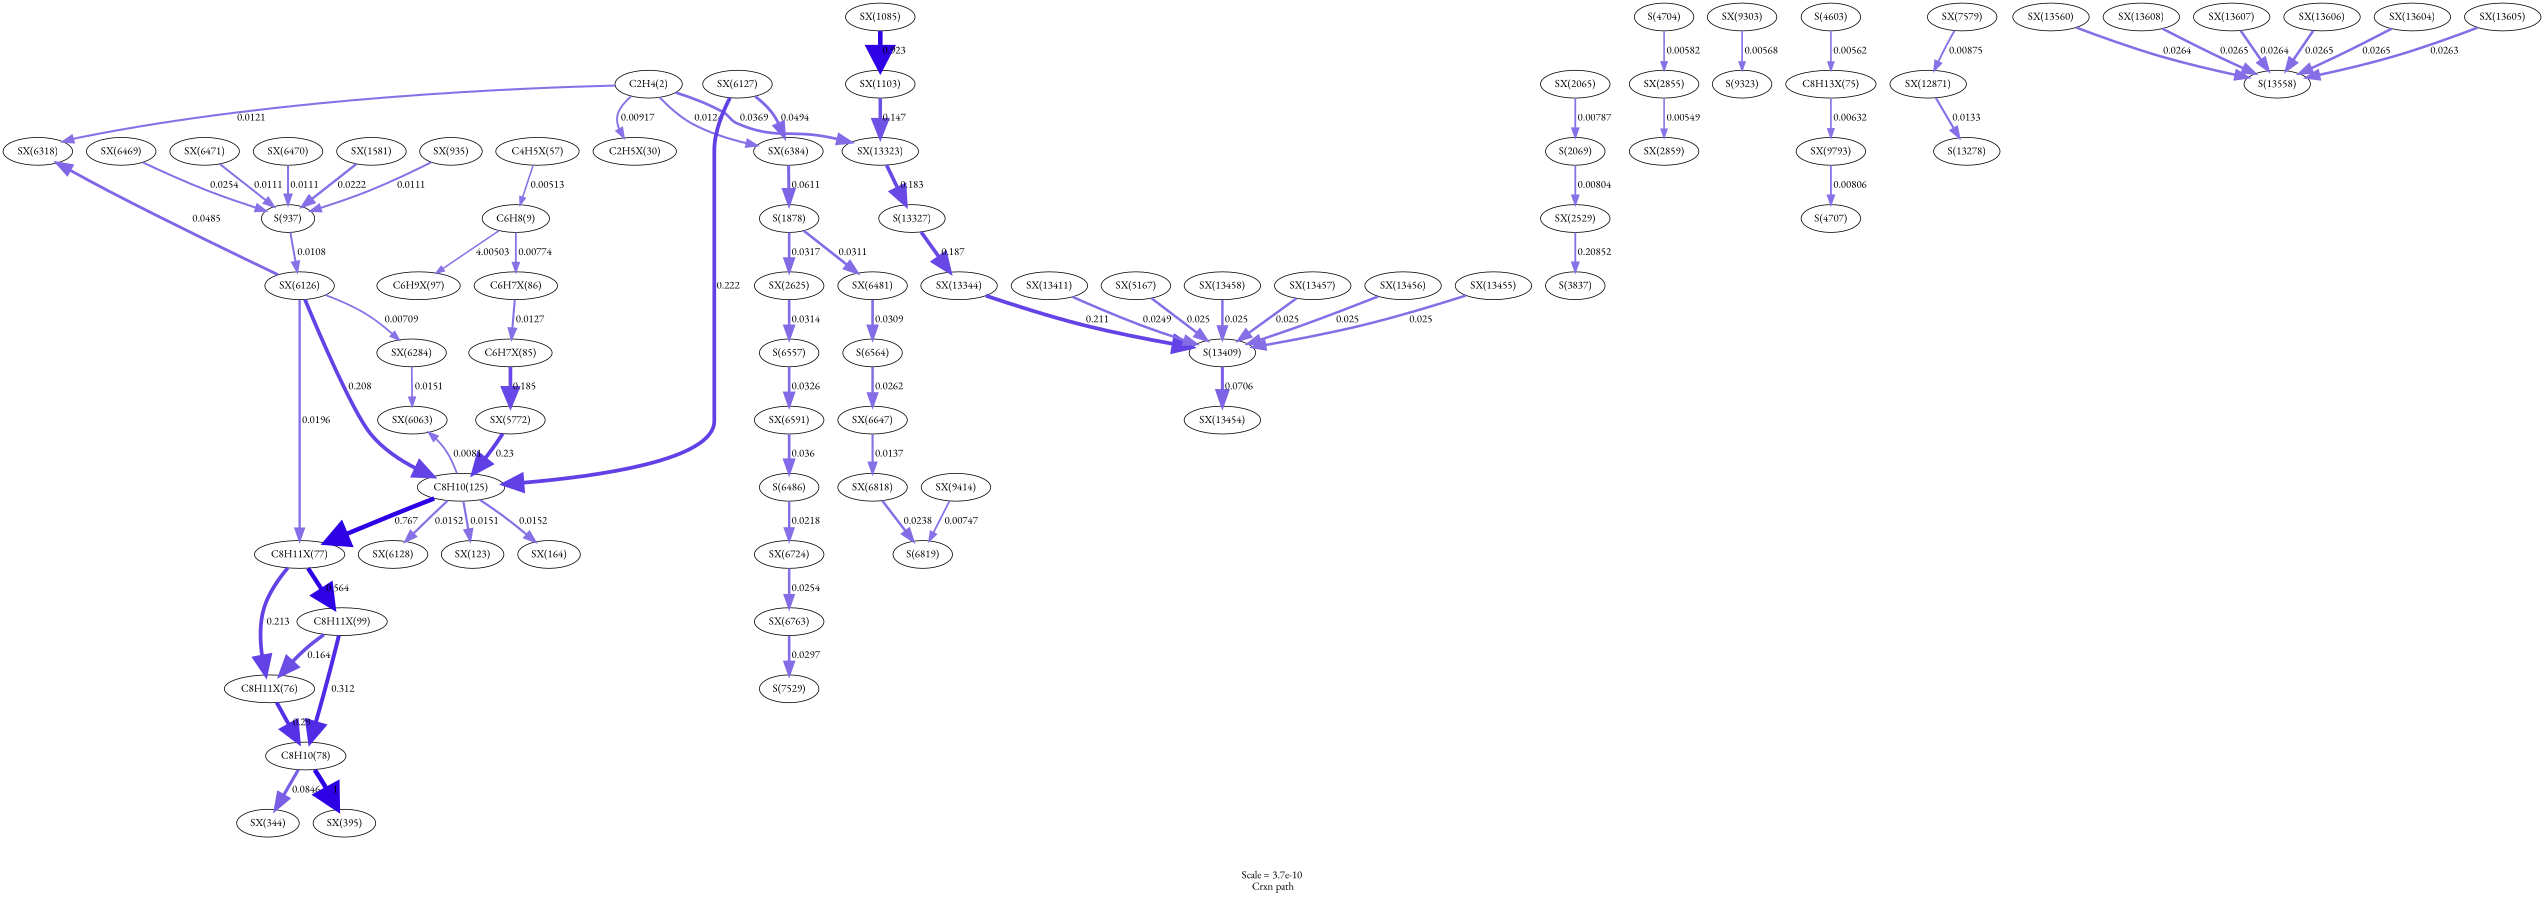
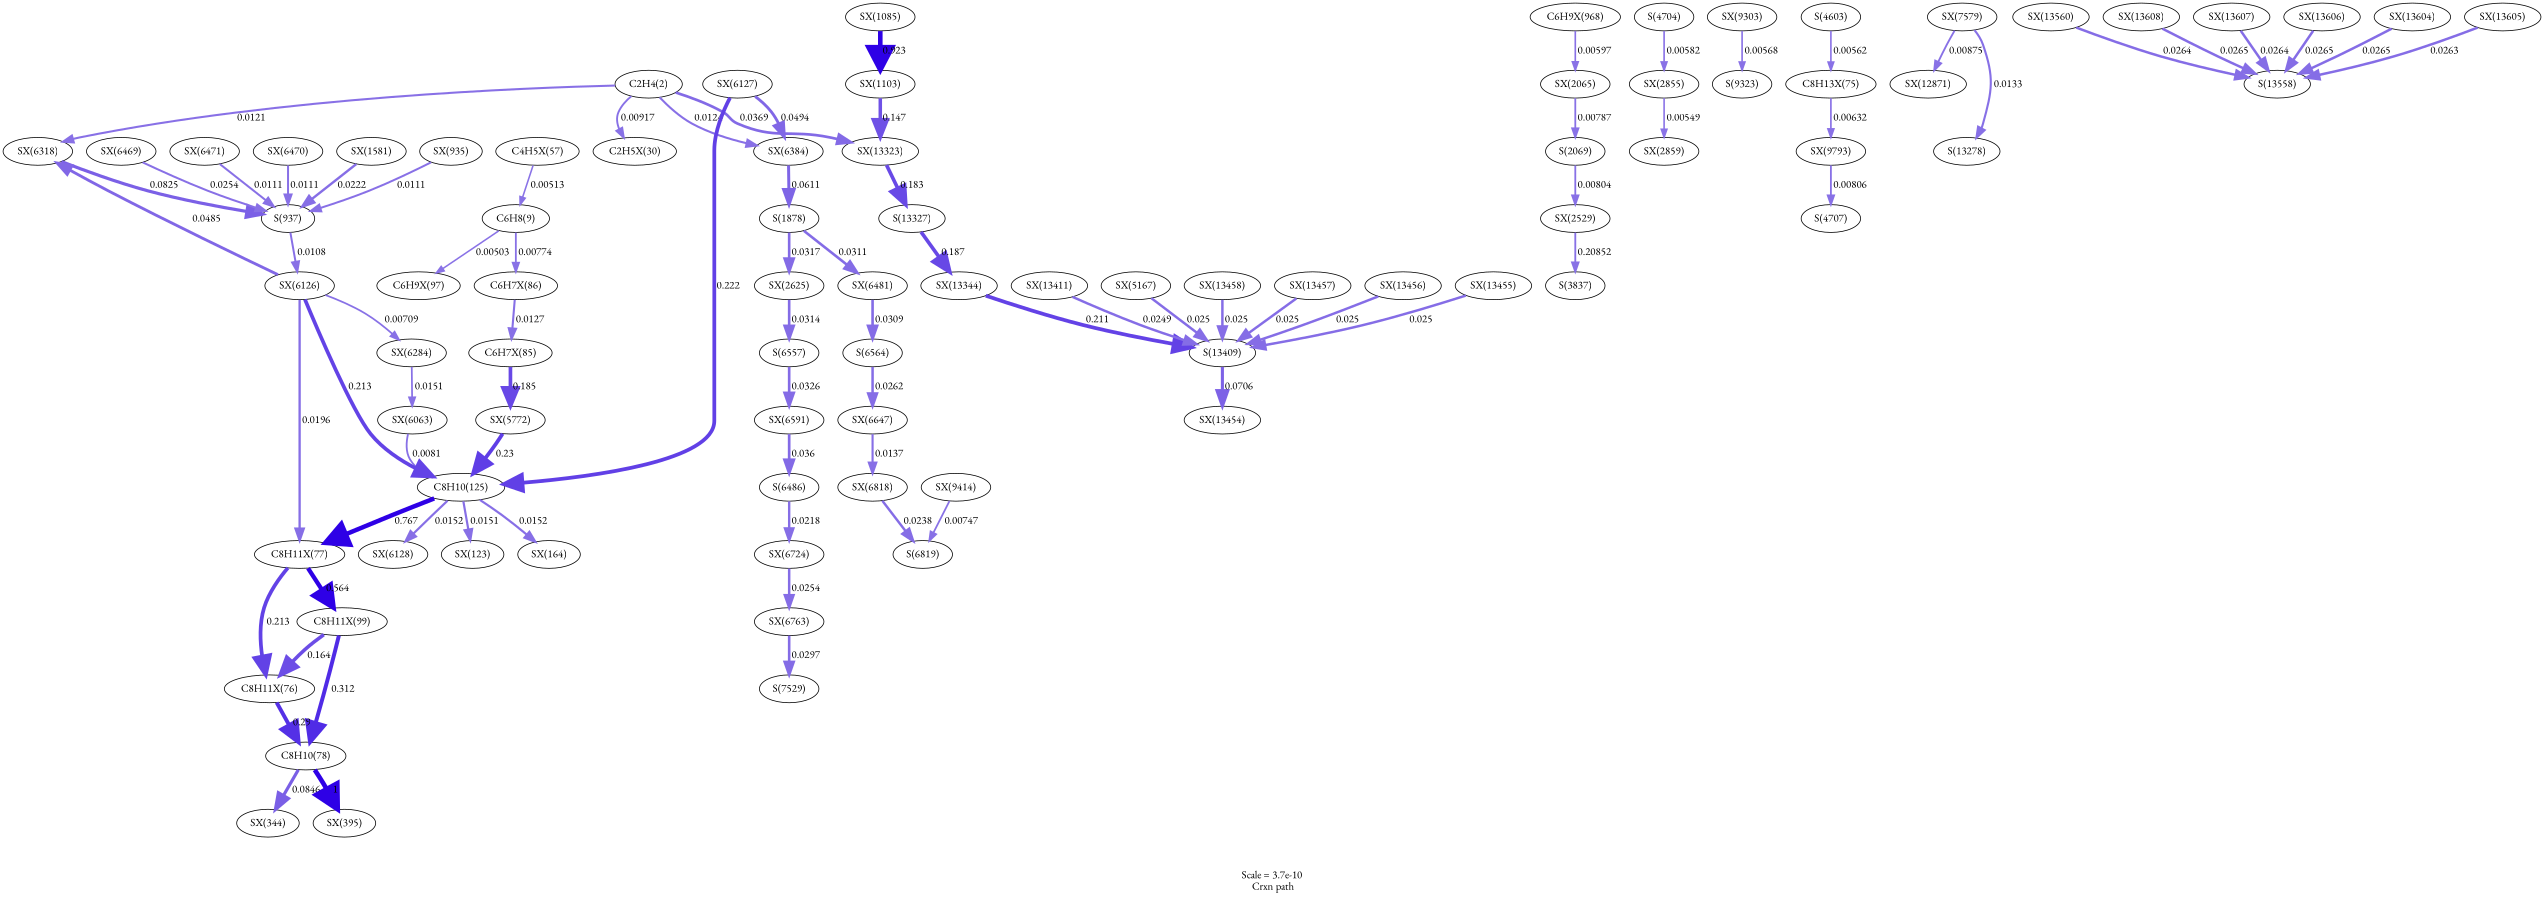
node "C6H9X(968)": added
edge "SX(12871)" -> "S(13278)": now "SX(7579)" -> "S(13278)"
edge "SX(6318)" -> "S(937)": added, label "0.0825"
edge "C6H8(9)" -> "C6H9X(97)": label " 4.00503" -> " 0.00503"
edge "SX(6126)" -> "C8H10(125)": label " 0.208" -> " 0.213"
edge "C8H10(125)" -> "SX(6063)": reversed
